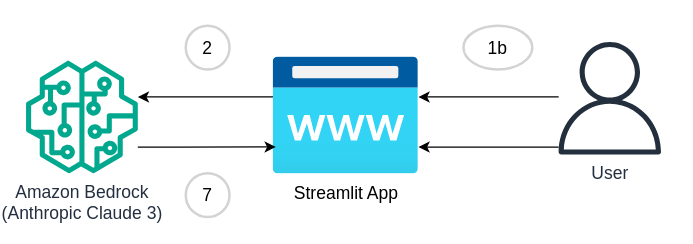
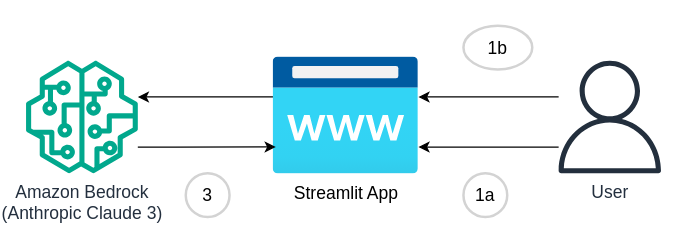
node "2": removed
node "User": moved (609, 98) -> (609, 117)
node "1a": added
node "7": label "7" -> "3"
